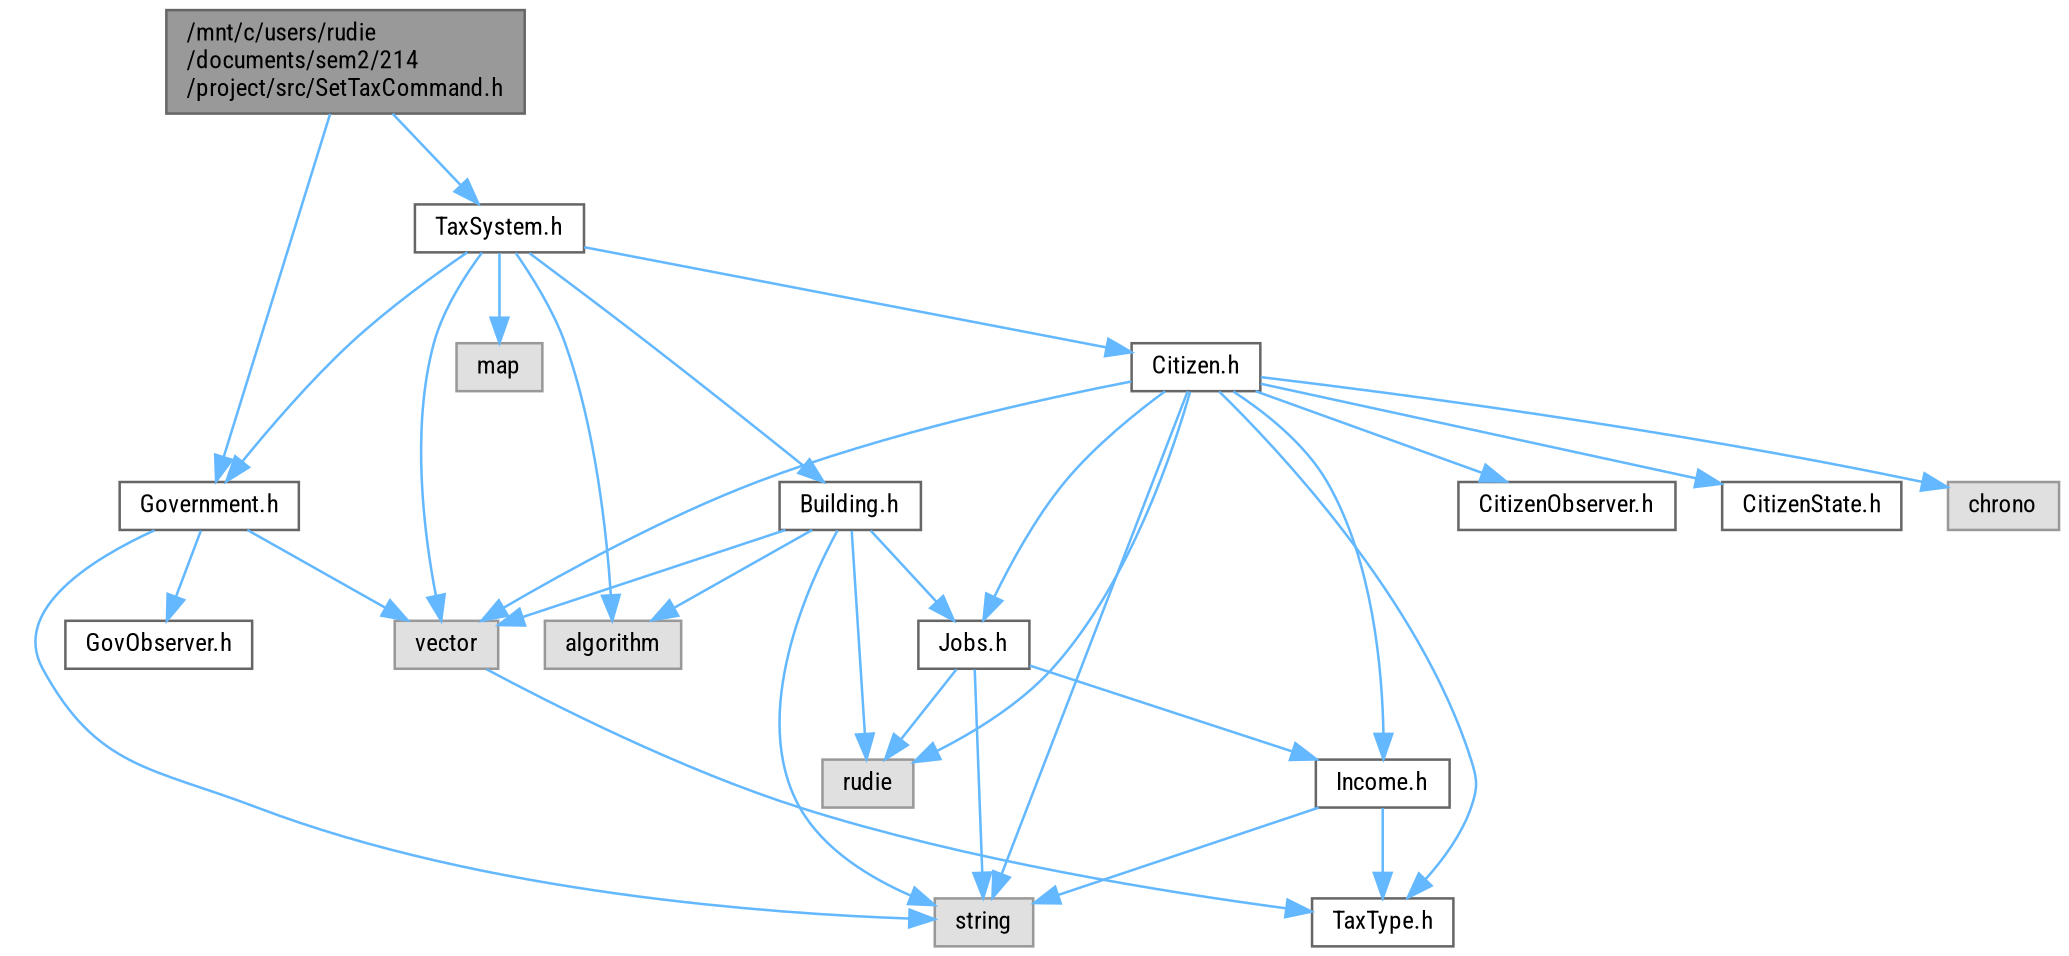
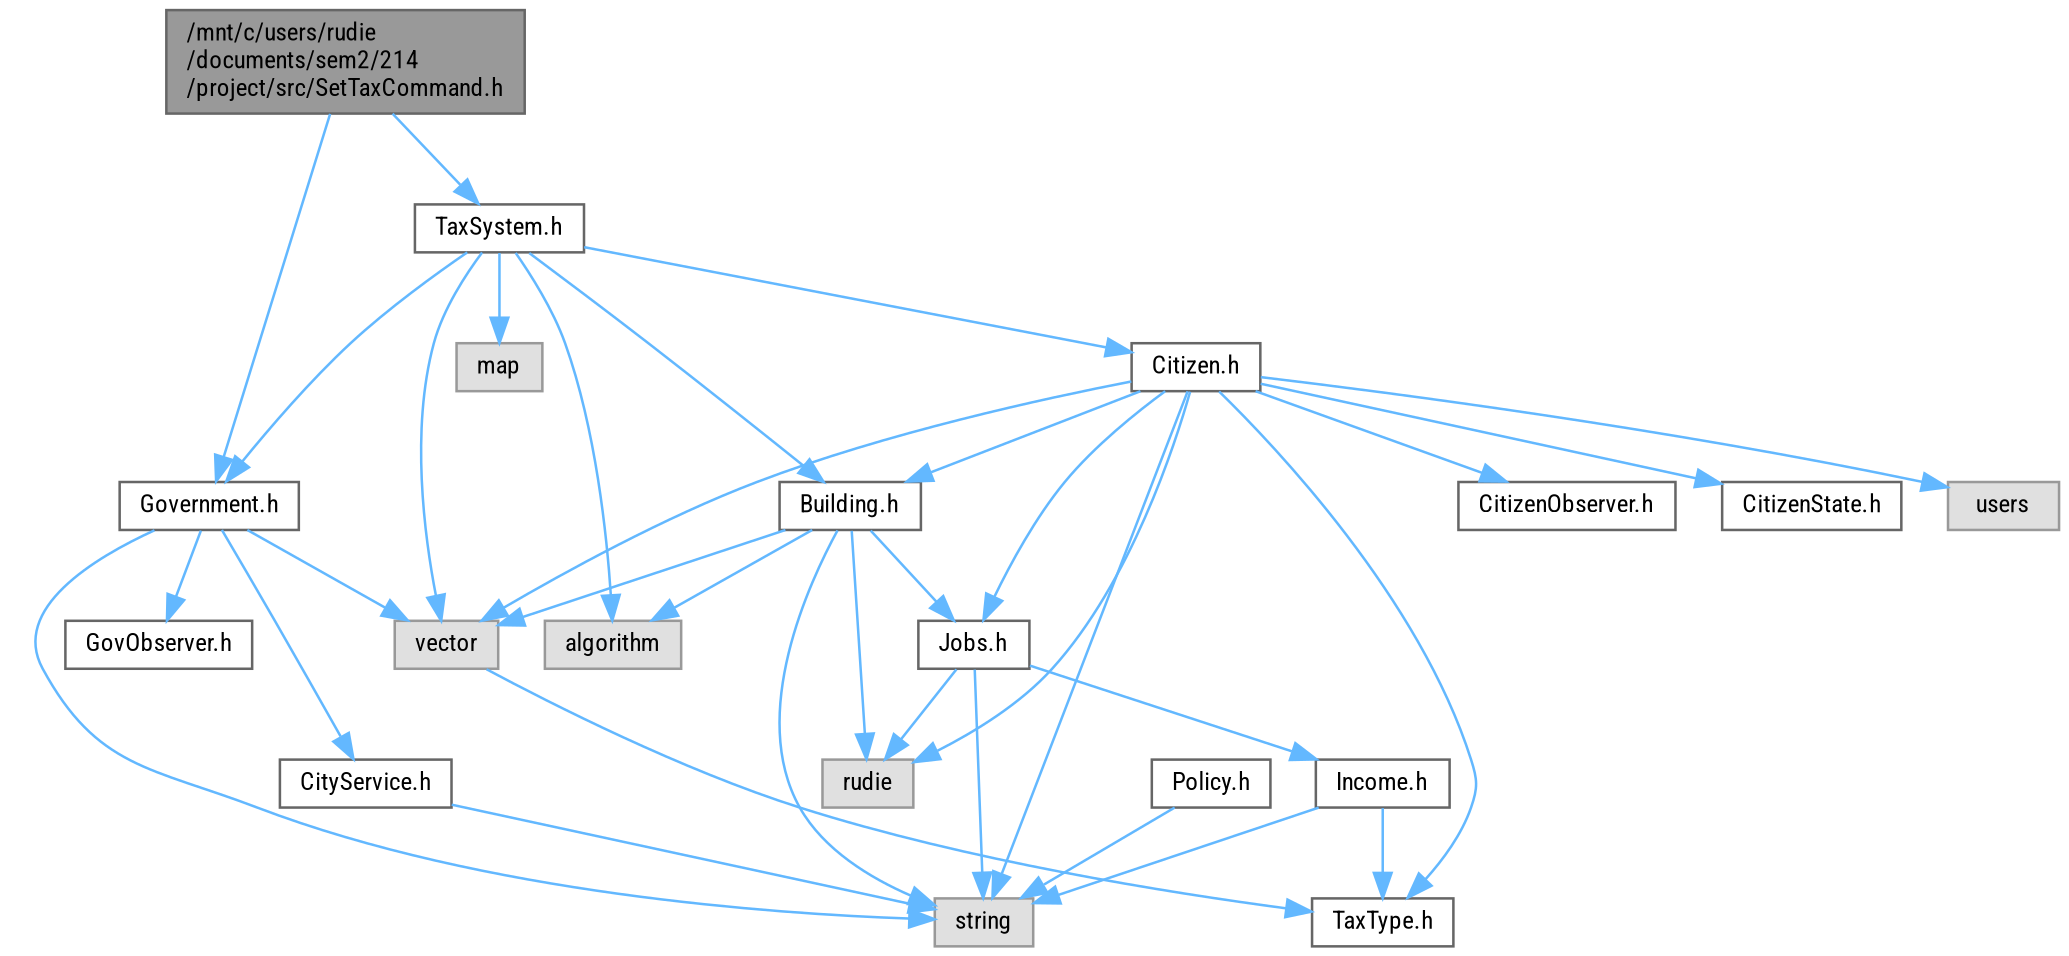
edge "Citizen.h" -> "Income.h": now "Citizen.h" -> "Building.h"
node "chrono": label "chrono" -> "users"
node "CityService.h": added
node "Policy.h": added
